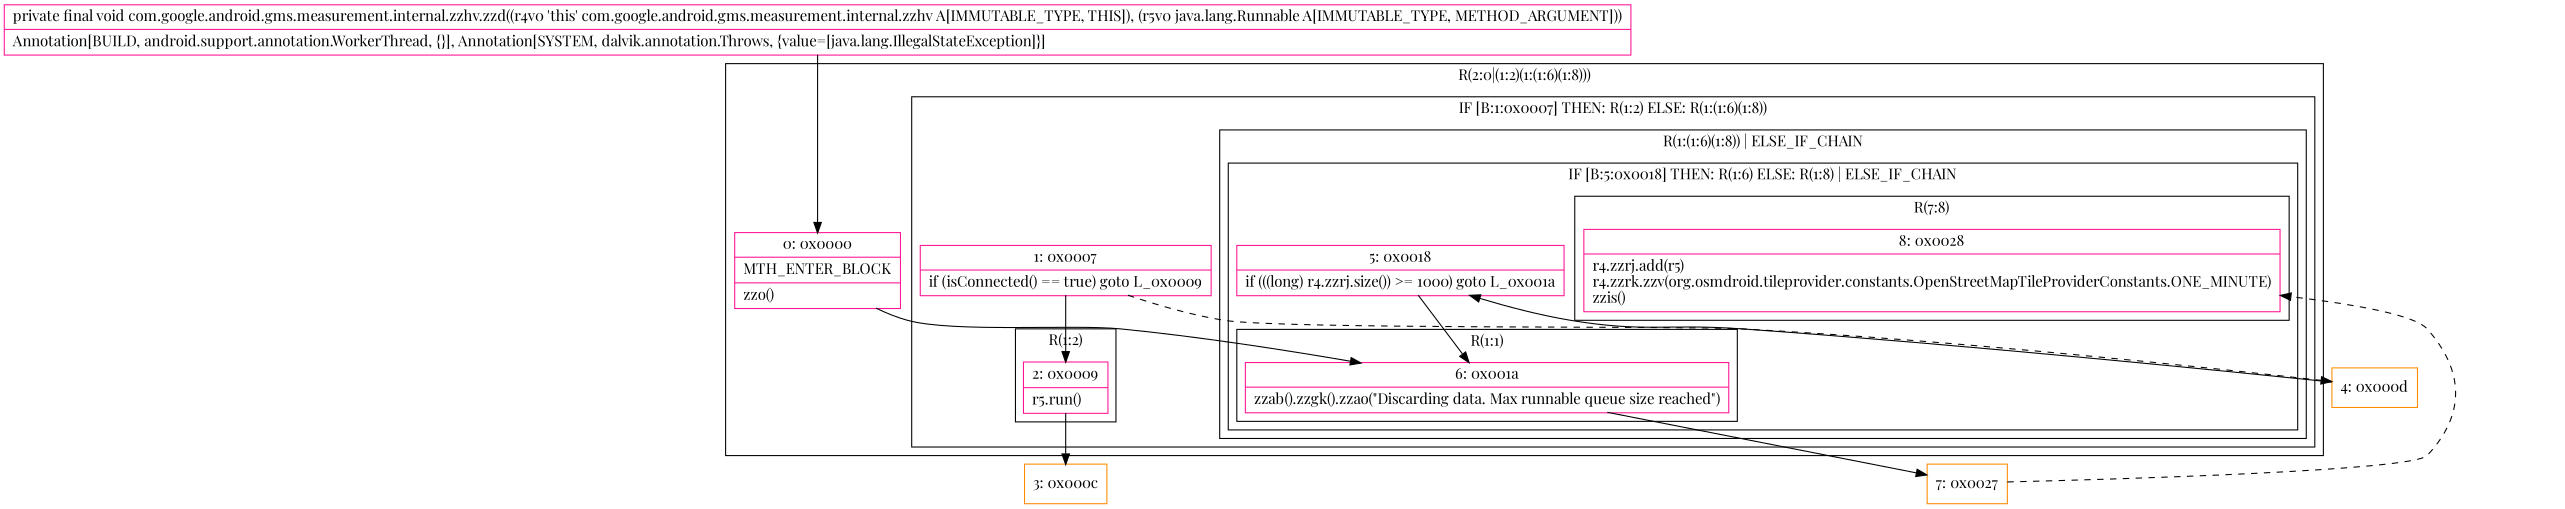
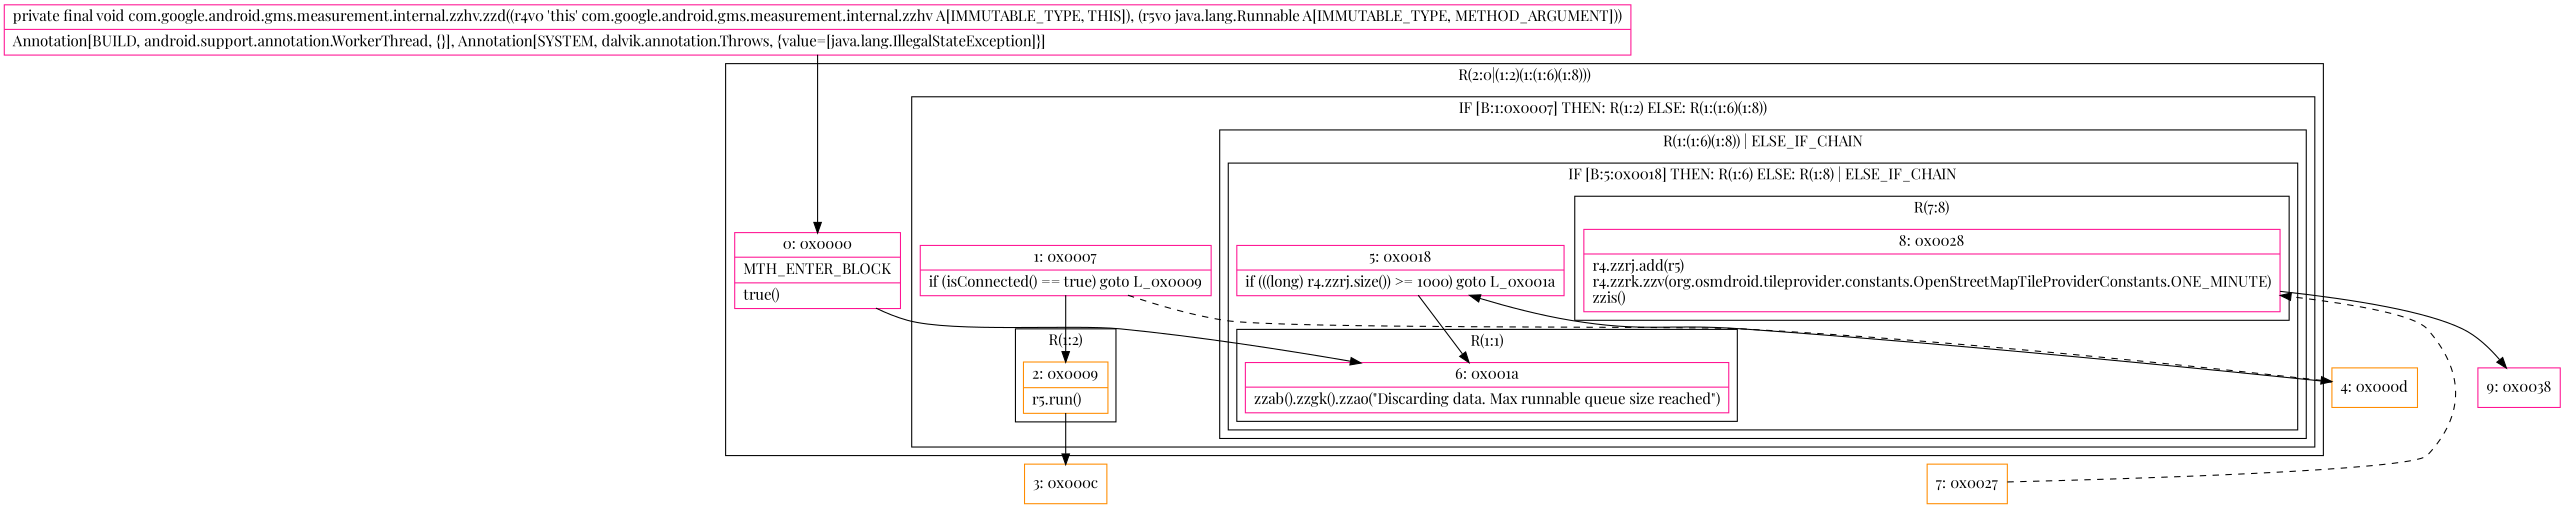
node "0: 0x0000": text "zzo()" -> "true()"
node "2: 0x0009": color deeppink -> darkorange
node "9: 0x0038": added
edge "6: 0x001a" -> "7: 0x0027": removed
